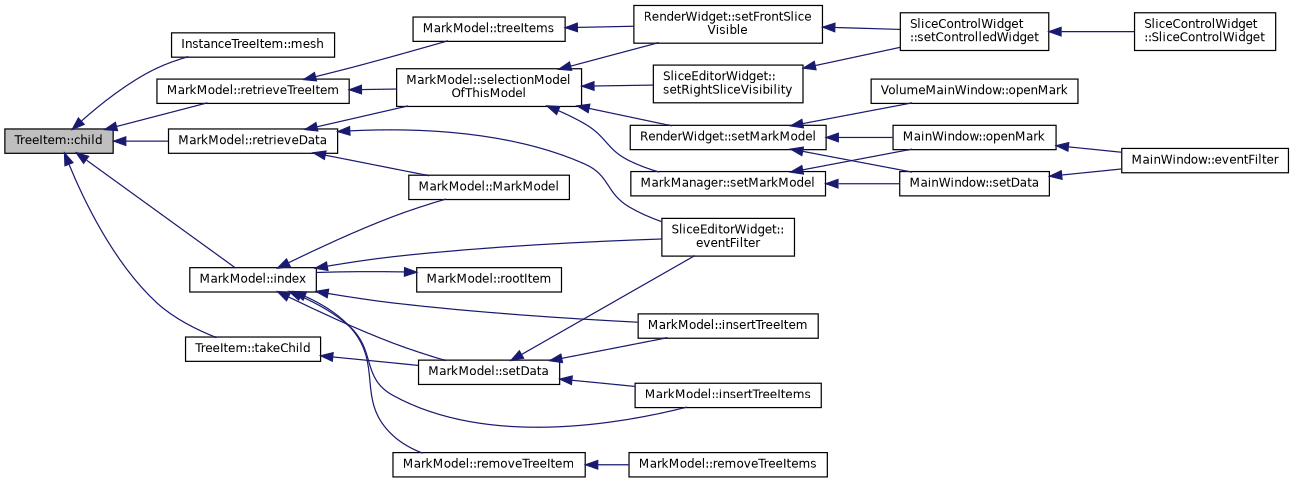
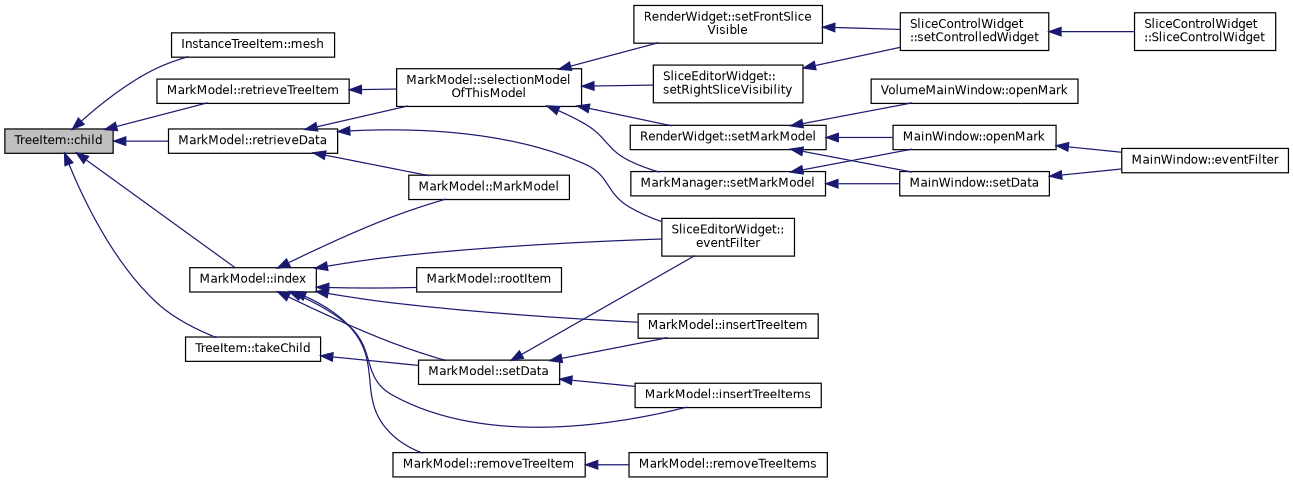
node "MarkModel::treeItems": removed
edge "MarkModel::index" -> "MarkModel::rootItem": reversed
